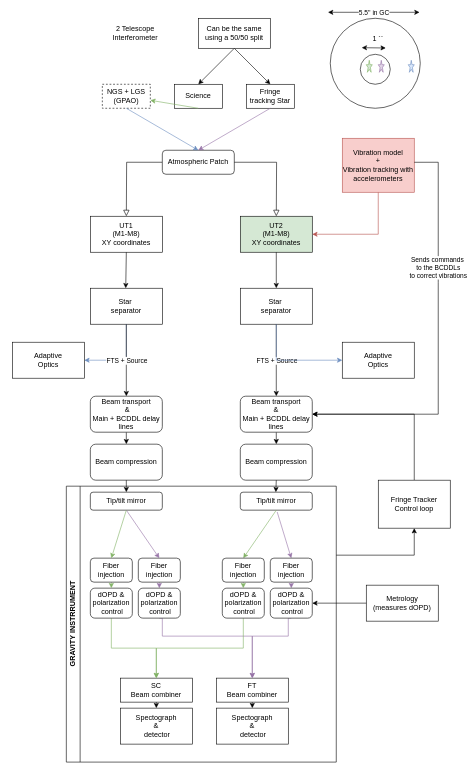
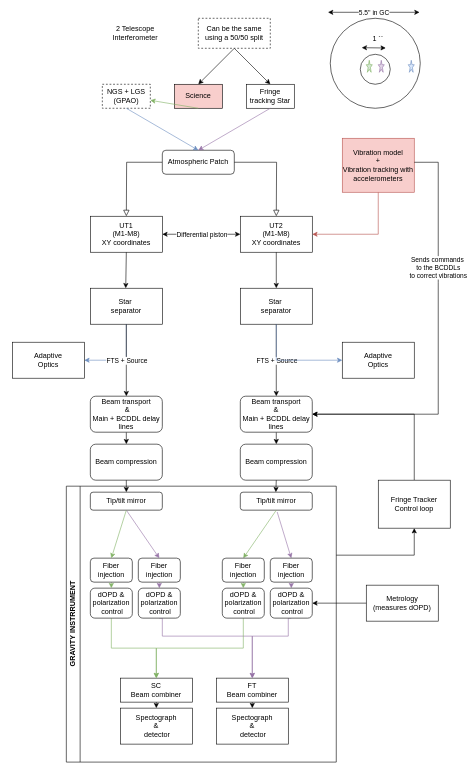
node "Can be the same using a 50/50 split": style solid -> dashed
node "Science": fillcolor #ffffff -> #f8cecc
edge "UT1 (M1-M8) XY coordinates" -- "UT2 (M1-M8) XY coordinates": added, label "Differential piston"
node "UT2 (M1-M8) XY coordinates": fillcolor #d5e8d4 -> #ffffff
